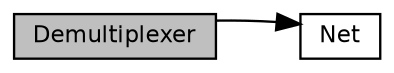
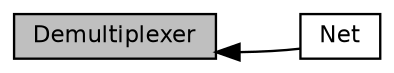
edge "Demultiplexer" -> "Net": reversed
